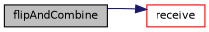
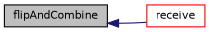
edge "flipAndCombine" -> "receive": reversed
